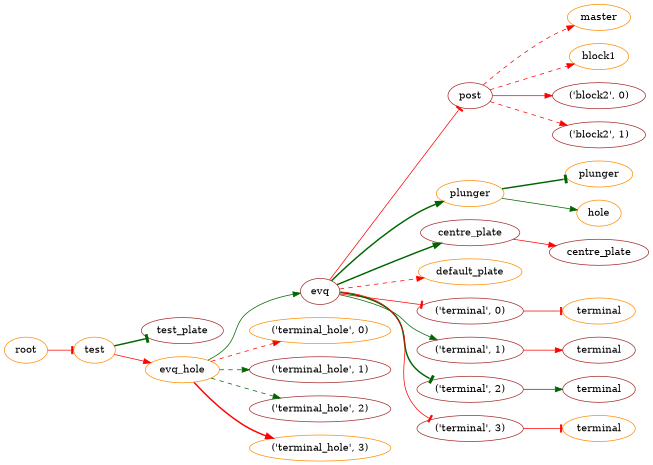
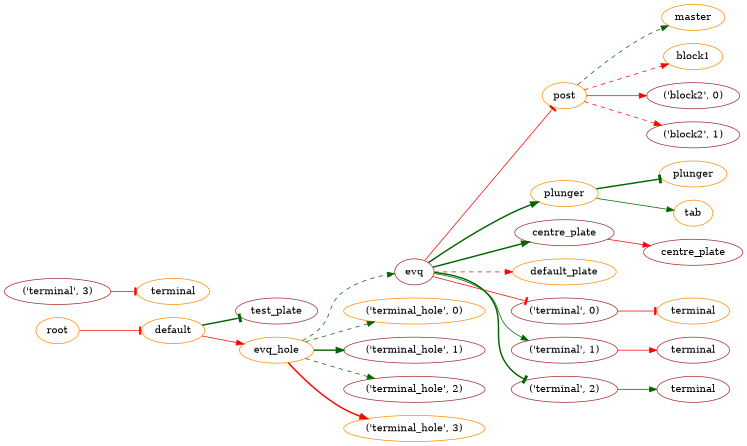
edge "post" -> "master": color red -> darkgreen
node "post": color brown -> darkorange
node "hole": label "hole" -> "tab"
edge "evq_hole" -> "evq": style solid -> dashed
node "test": label "test" -> "default"
edge "evq_hole" -> "('terminal_hole', 0)": color red -> darkgreen
edge "evq" -> "('terminal', 3)": removed
edge "evq_hole" -> "('terminal_hole', 1)": style dashed -> bold
